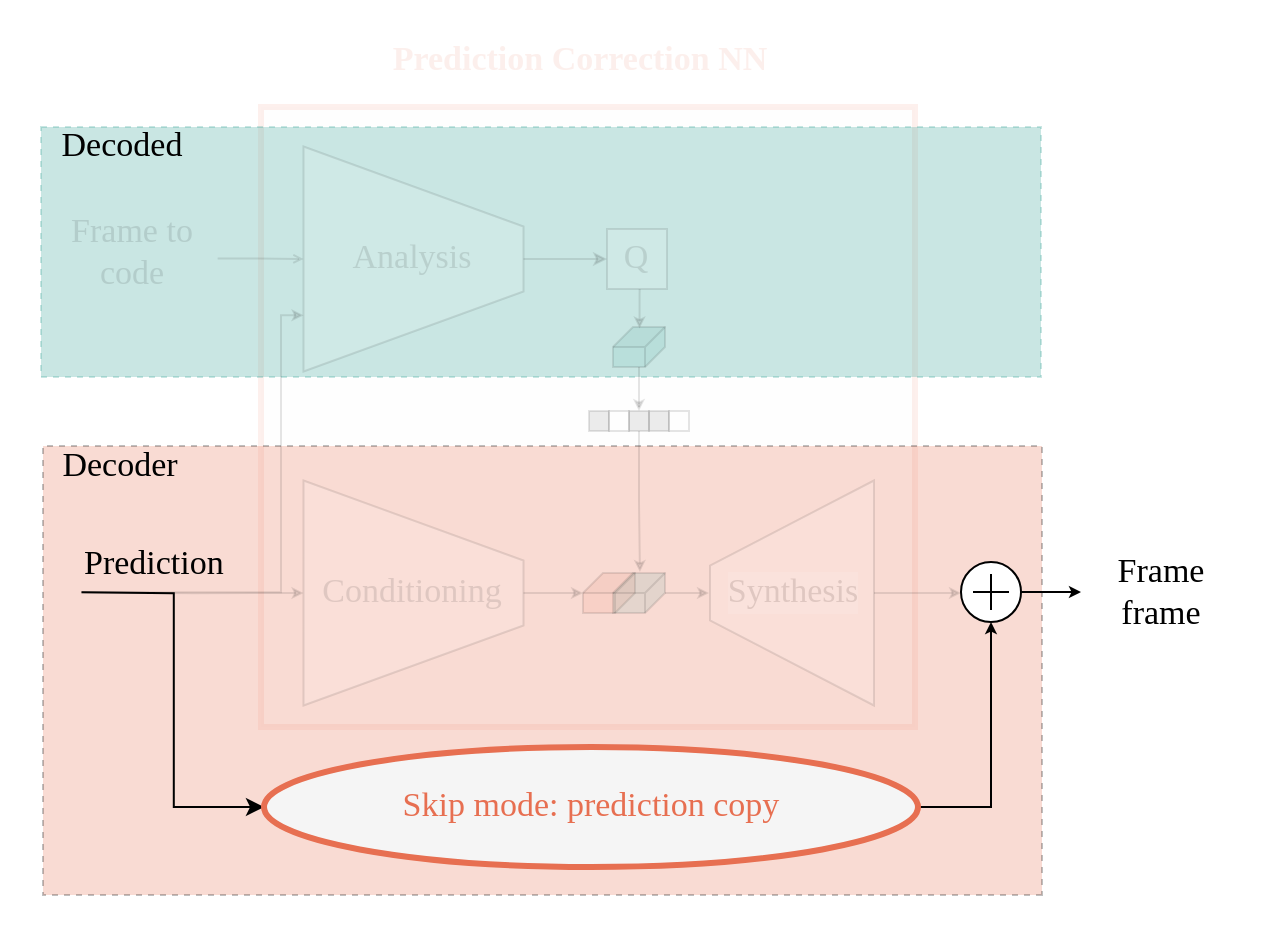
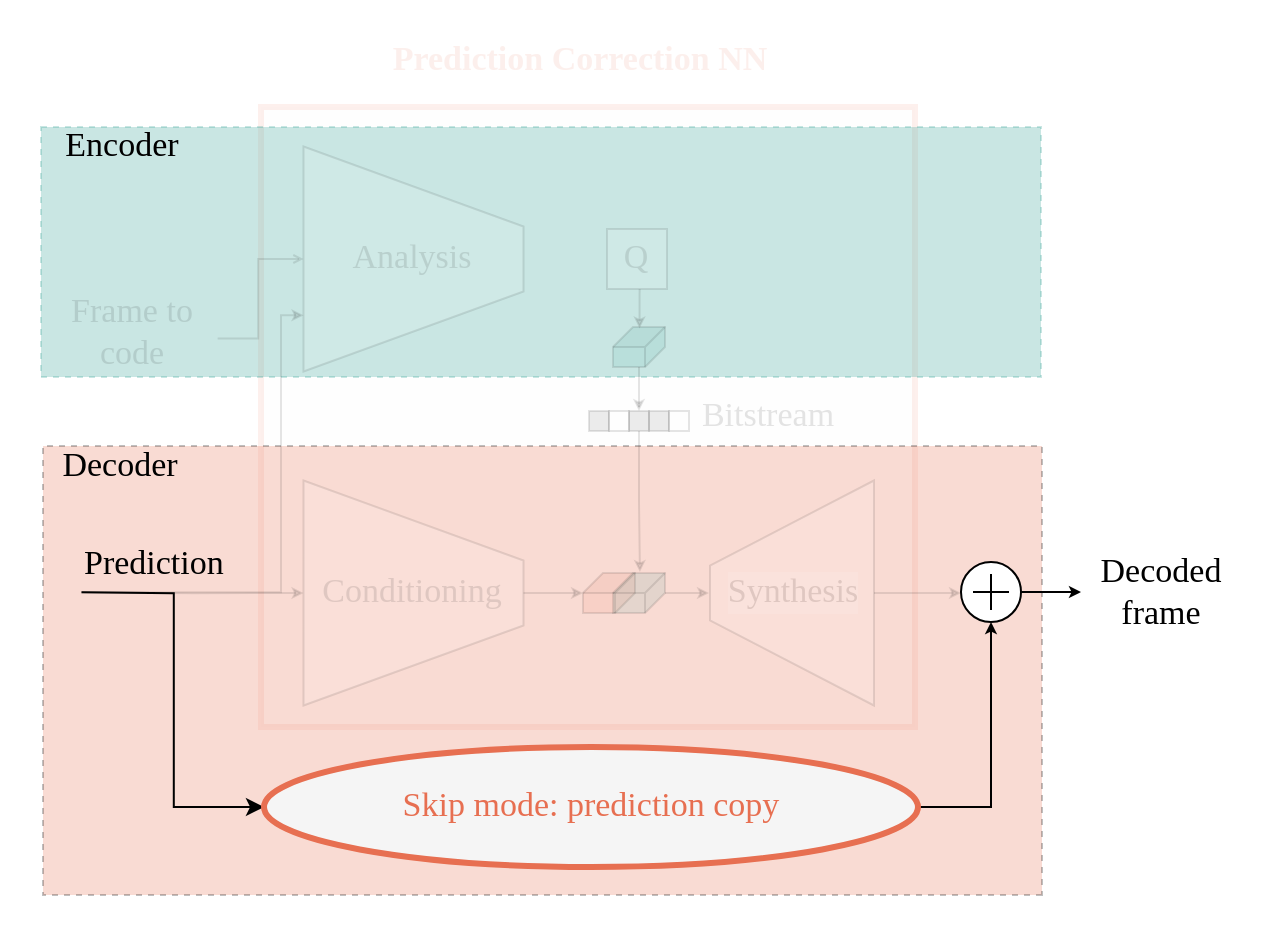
node "Decoded": label "Decoded" -> "Encoder"
node "Frame to code": moved (133, 253) -> (133, 333)
edge "Analysis" -> "Q": removed
node "Bitstream": added
node "Frame frame": label "Frame frame" -> "Decoded frame"
